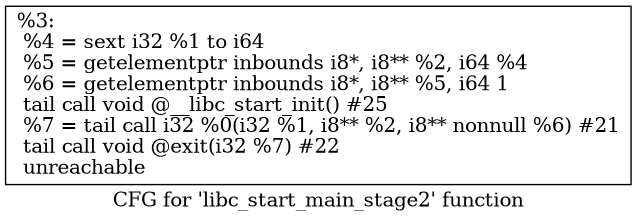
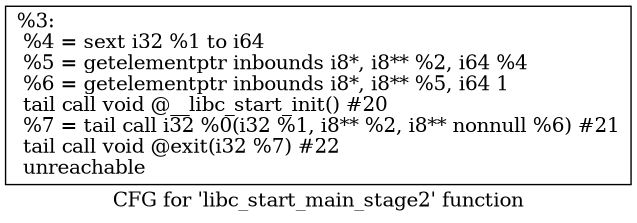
node "%3:": text "tail call void @__libc_start_init() #25" -> "tail call void @__libc_start_init() #20"
